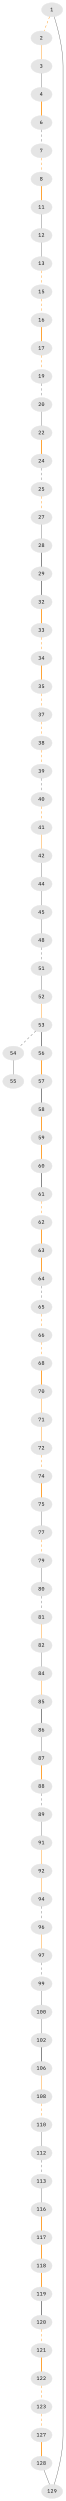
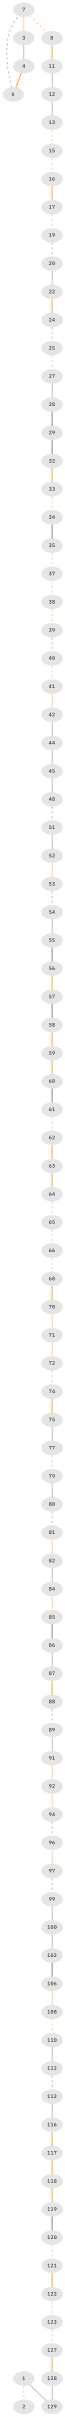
edge "2" -- "3": now "7" -- "3"
edge "34" -- "35": color darkorange -> gray40
edge "53" -- "56": now "55" -- "56"
edge "64" -- "65": color gray40 -> darkorange
